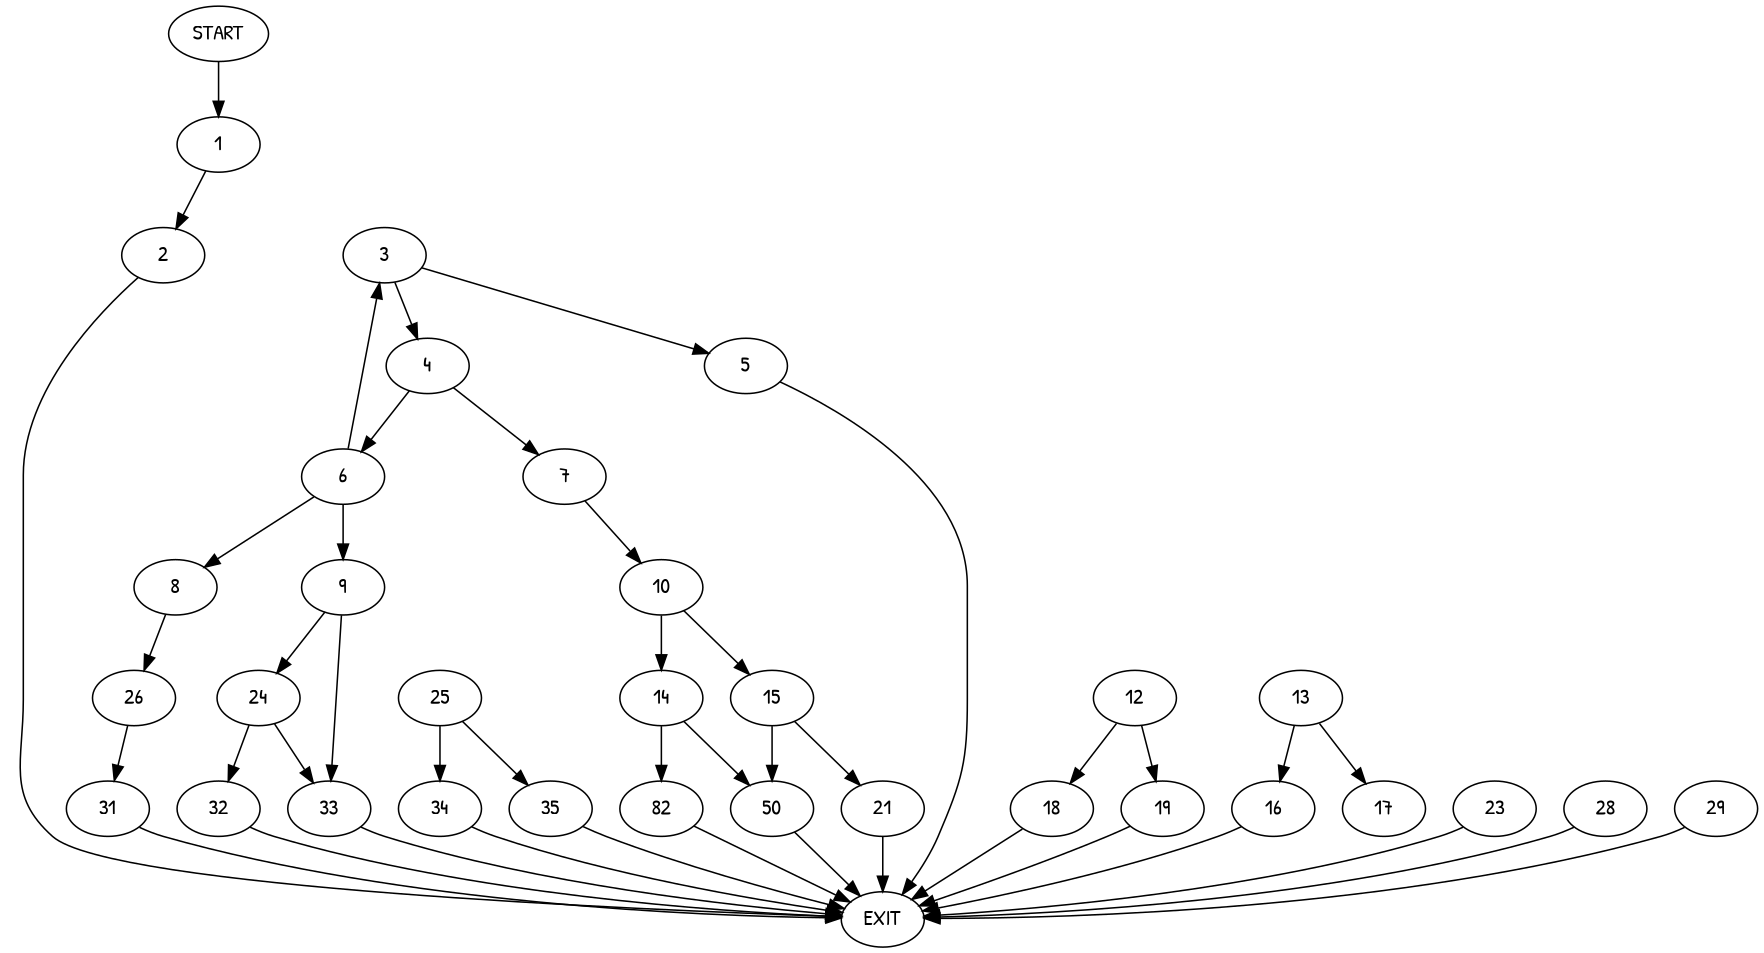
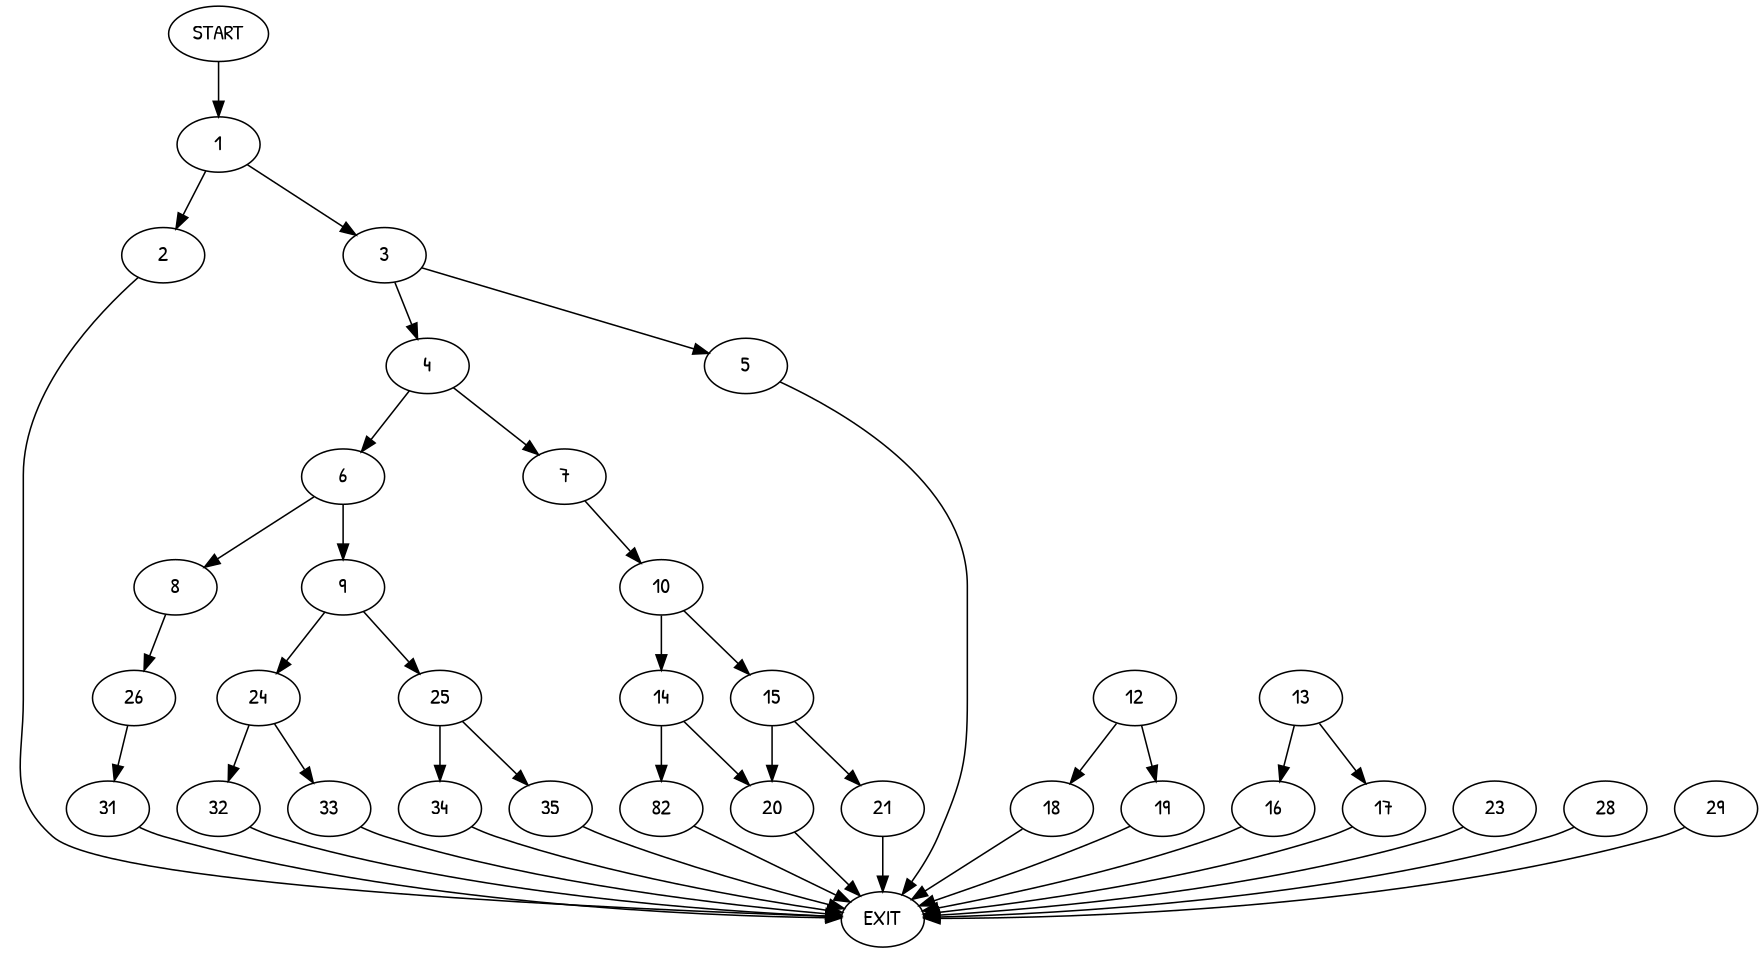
edge "6" -> "3": now "1" -> "3"
edge "9" -> "33": now "9" -> "25"
node "50": label "50" -> "20"
edge "17" -> "EXIT": added
